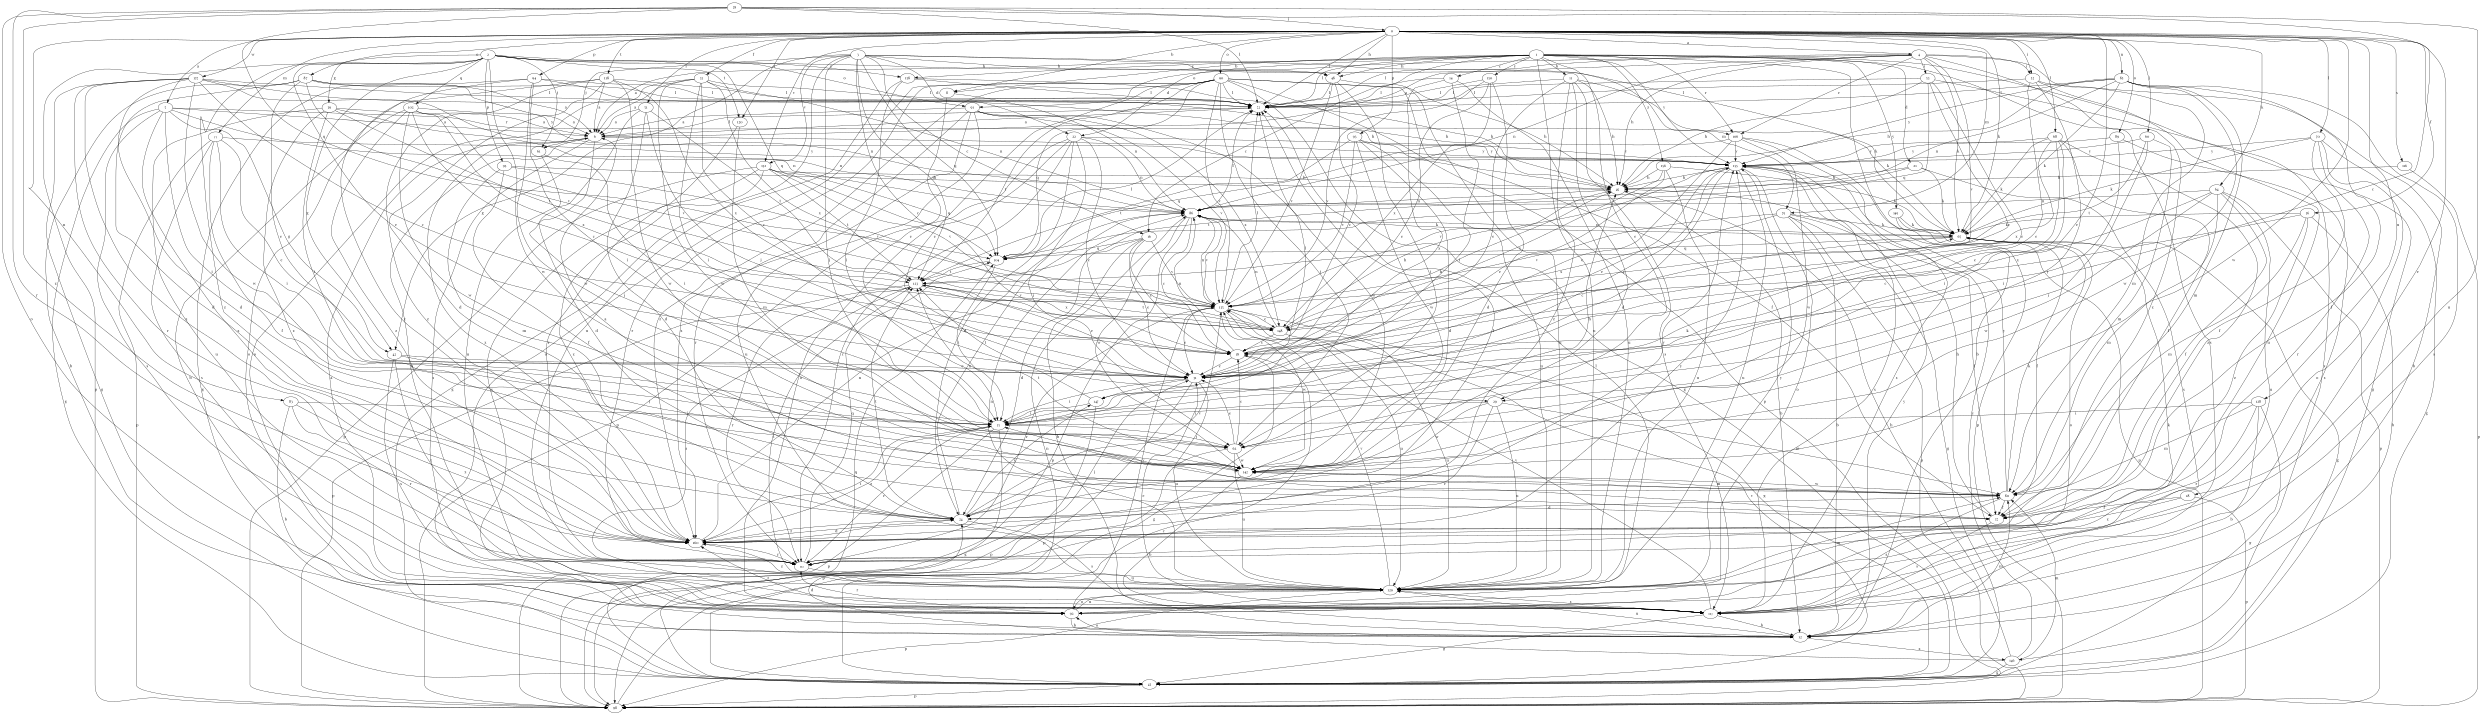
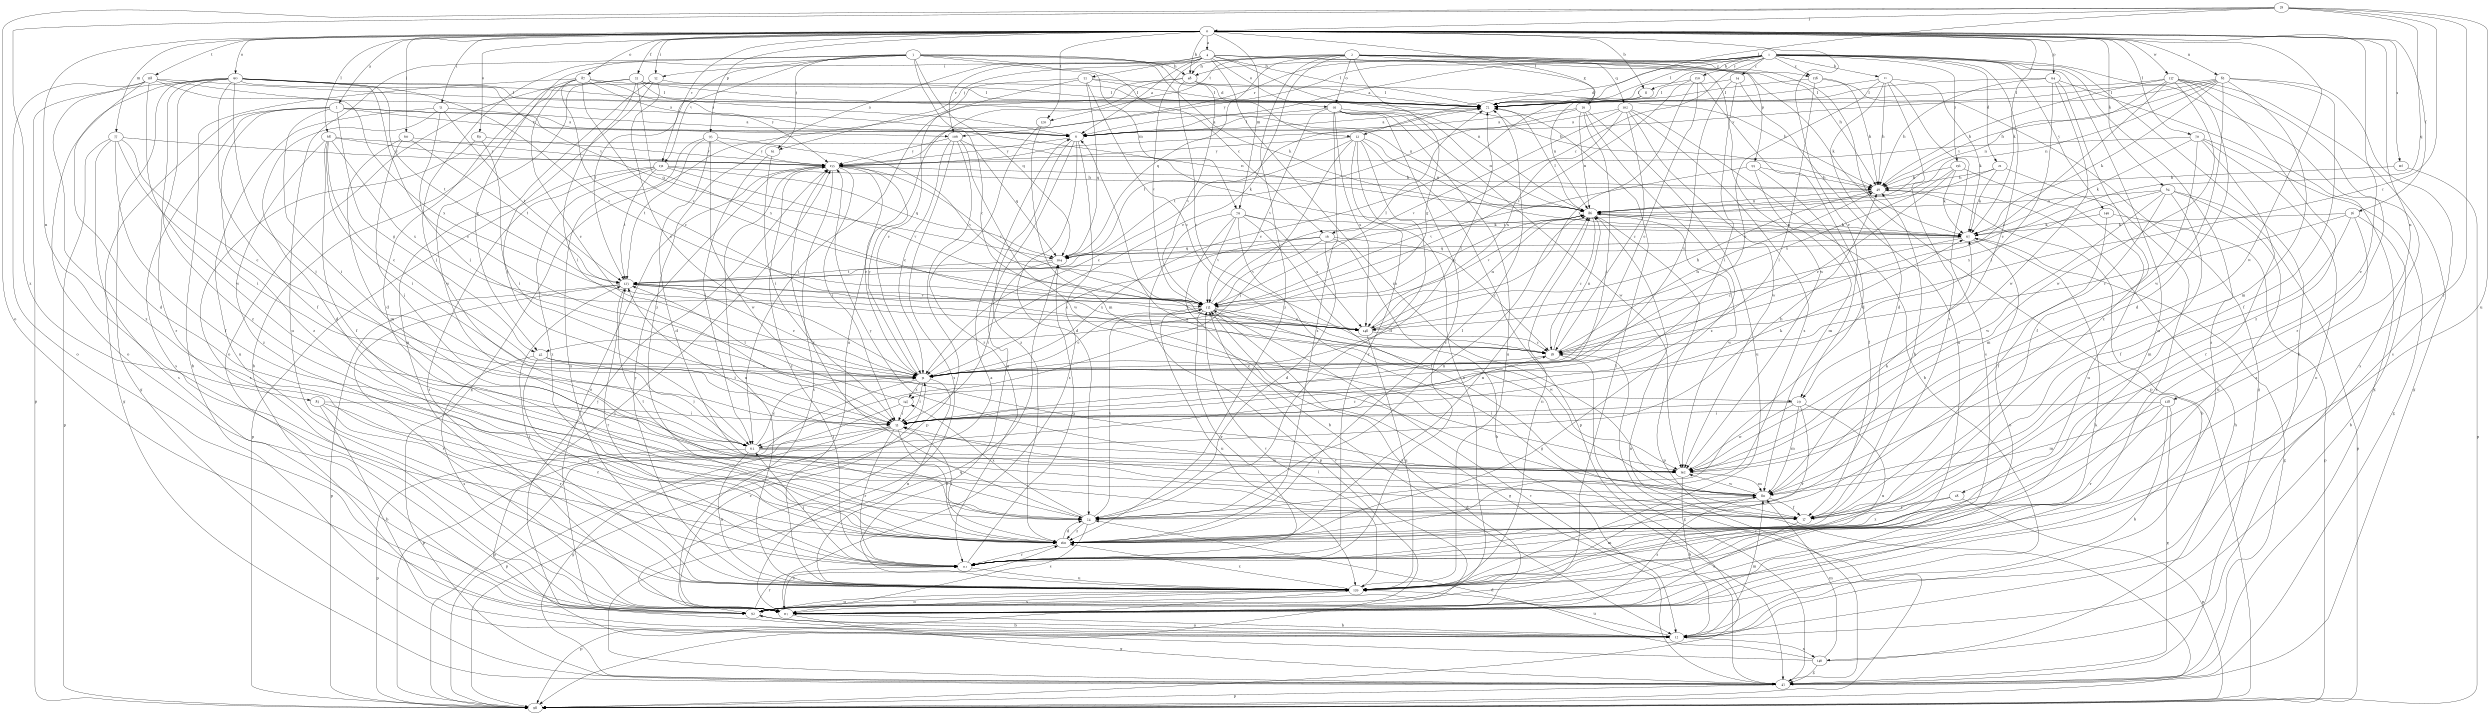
edge "91" -> "86": added, label "n"
edge "33" -> "18": now "87" -> "18"
edge "111" -> "31": now "111" -> "62"
